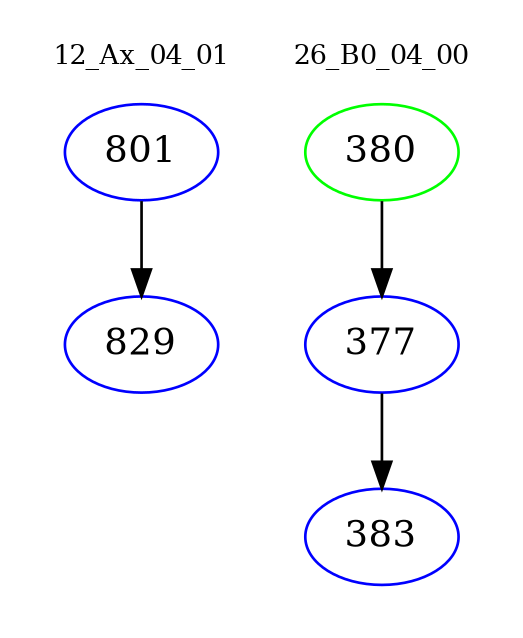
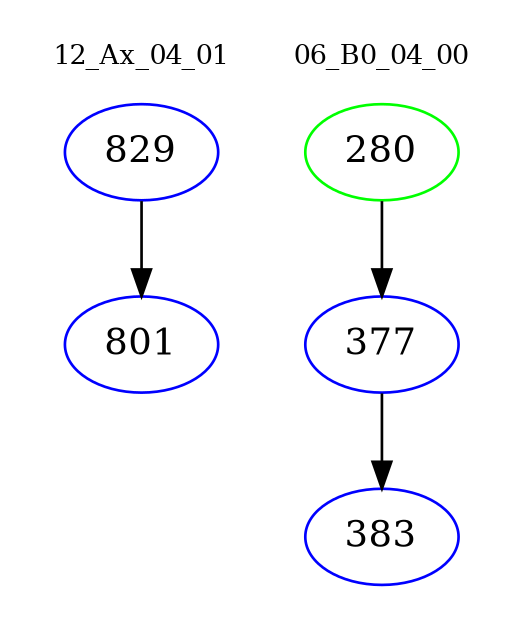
cluster "26_B0_04_00": label "26_B0_04_00" -> "06_B0_04_00"
node "380": label "380" -> "280"
edge "801" -> "829": reversed
